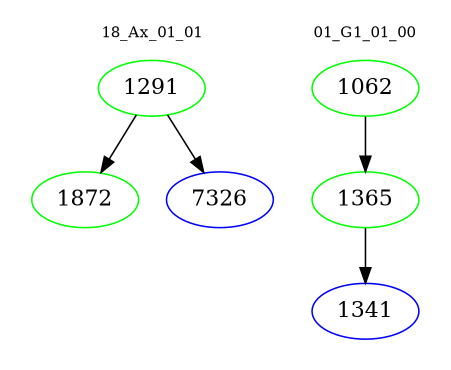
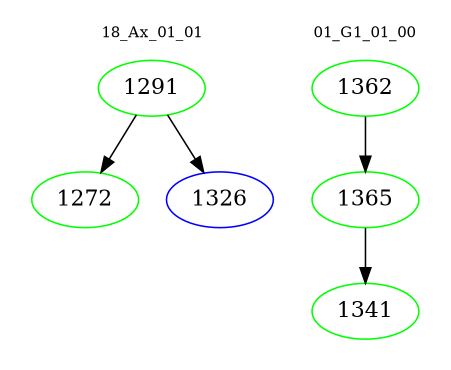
node "1062": label "1062" -> "1362"
node "1872": label "1872" -> "1272"
node "7326": label "7326" -> "1326"
node "1341": color blue -> green
